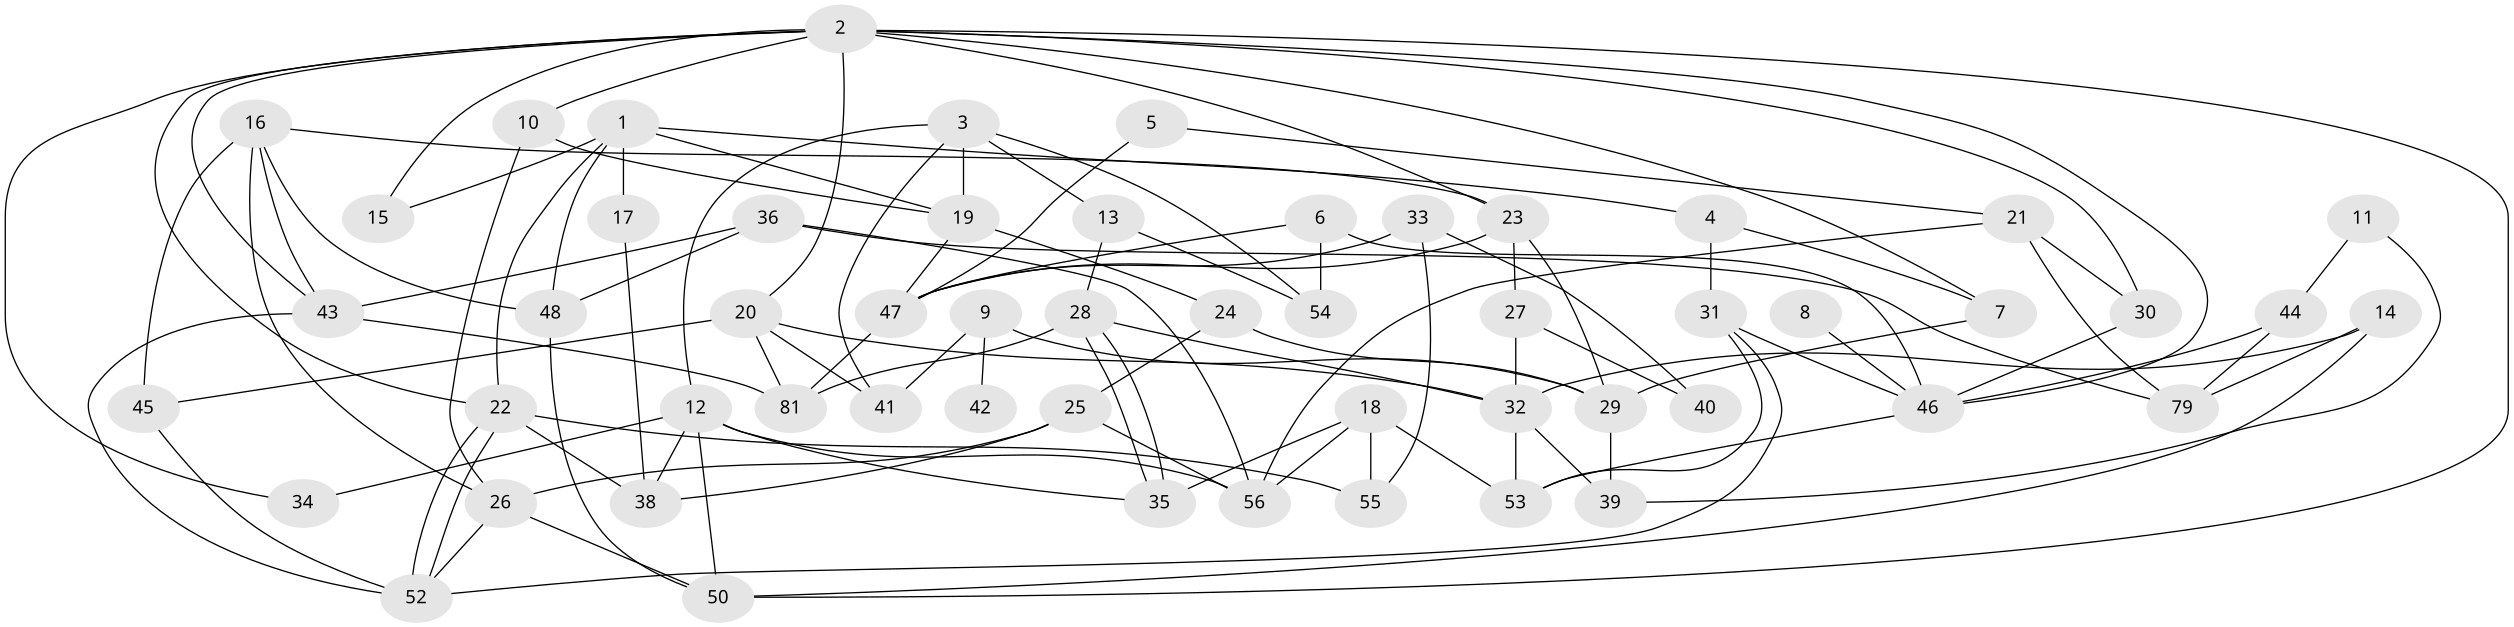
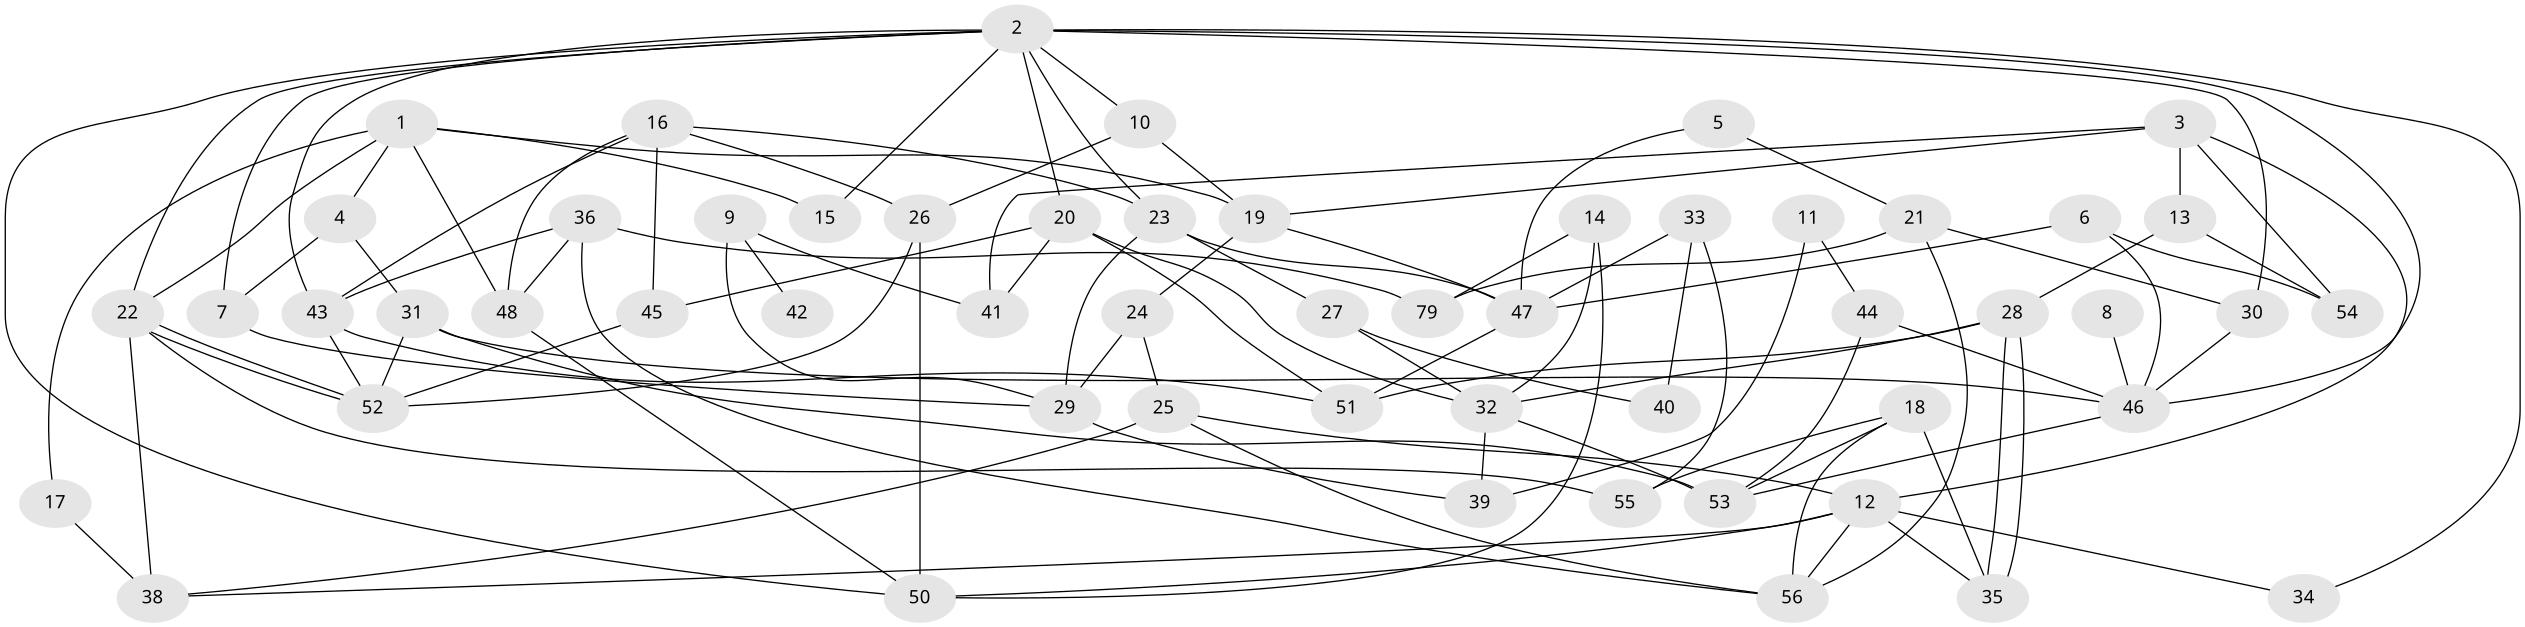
edge "44" -- "79": now "44" -- "53"
node "81": label "81" -> "51"
edge "25" -- "26": now "25" -- "12"
